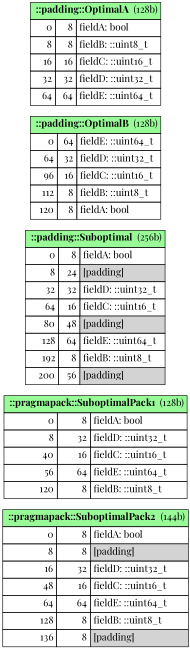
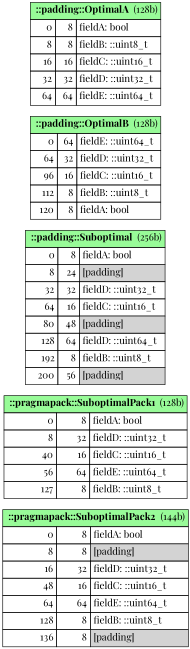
node "::padding::Suboptimal": text "fieldE: ::uint64_t" -> "fieldD: ::uint64_t"
node "::pragmapack::SuboptimalPack1": text "120" -> "127"
